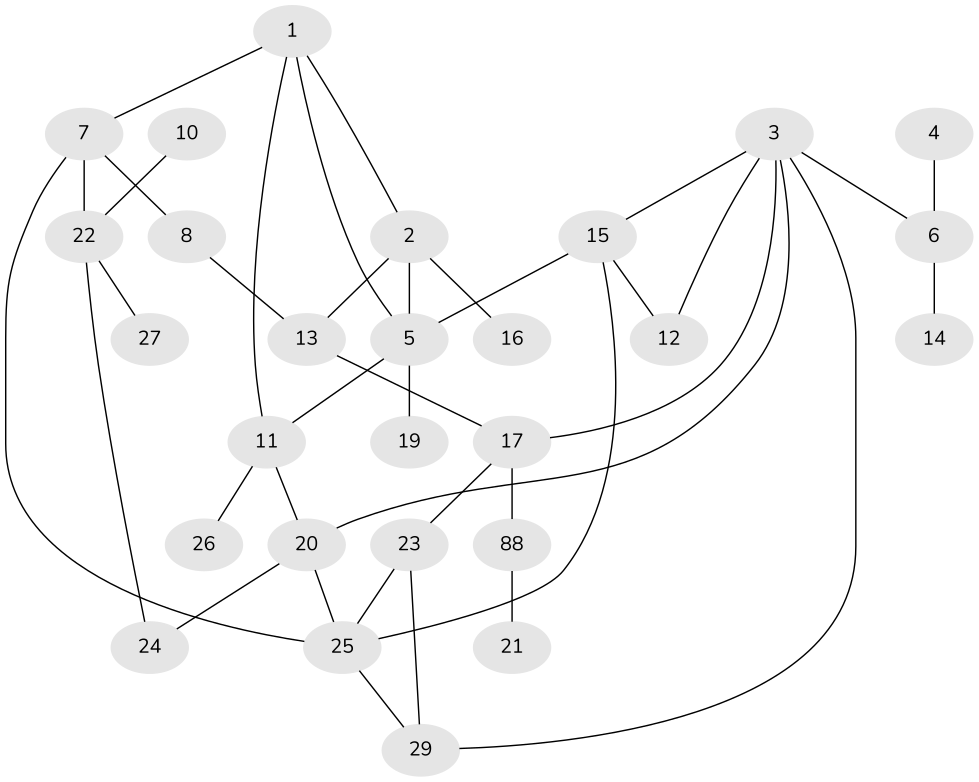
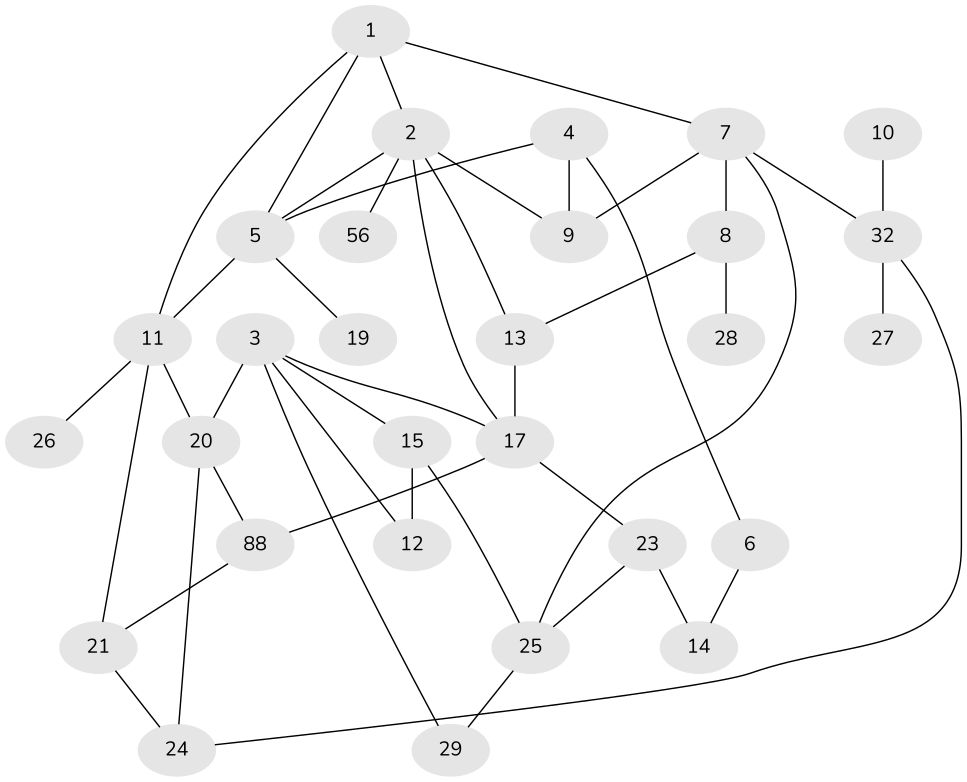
edge "3" -- "6": removed
node "22": label "22" -> "32"
node "9": added
edge "15" -- "5": now "4" -- "5"
edge "2" -- "17": added
node "16": label "16" -> "56"
node "28": added
edge "11" -- "21": added
edge "20" -- "25": now "20" -- "88"
edge "23" -- "29": now "23" -- "14"
edge "21" -- "24": added
